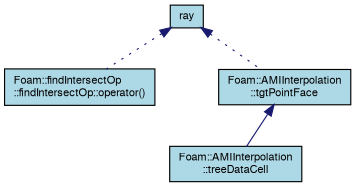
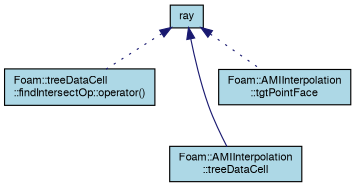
node "Foam::findIntersectOp ::findIntersectOp::operator()": label "Foam::findIntersectOp ::findIntersectOp::operator()" -> "Foam::treeDataCell ::findIntersectOp::operator()"
edge "Foam::AMIInterpolation ::treeDataCell" -> "Foam::AMIInterpolation ::tgtPointFace": now "Foam::AMIInterpolation ::treeDataCell" -> "ray"
